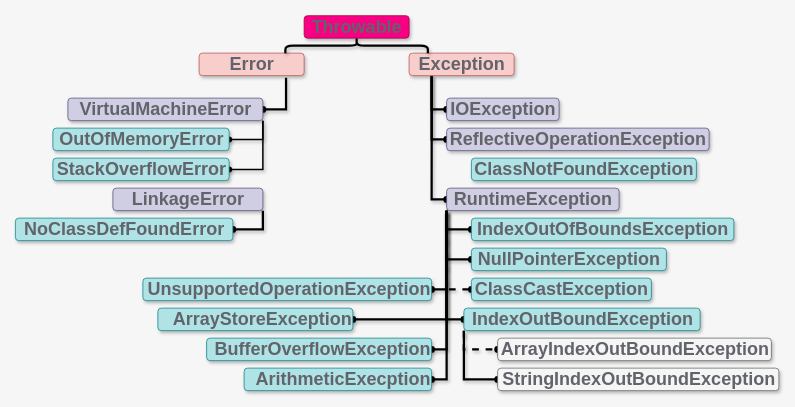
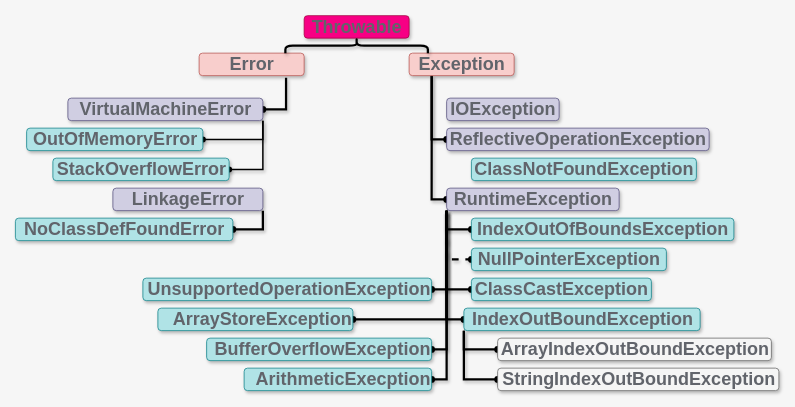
edge "Exception" -> "IOException": removed
node "OutOfMemoryError": moved (141, 139) -> (115, 139)
edge "RuntimeException" -> "NullPointerException": style solid -> dashed
edge "RuntimeException" -> "ClassCastException": style dashed -> solid
edge "IndexOutBoundException" -> "ArrayIndexOutBoundException": style dashed -> solid
